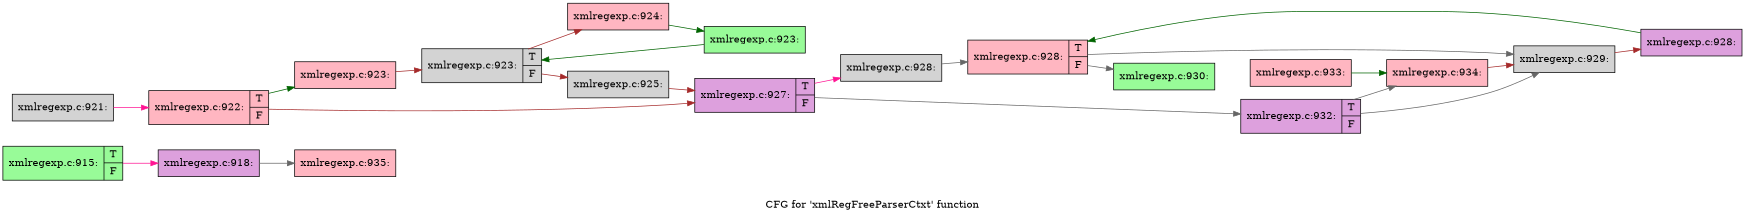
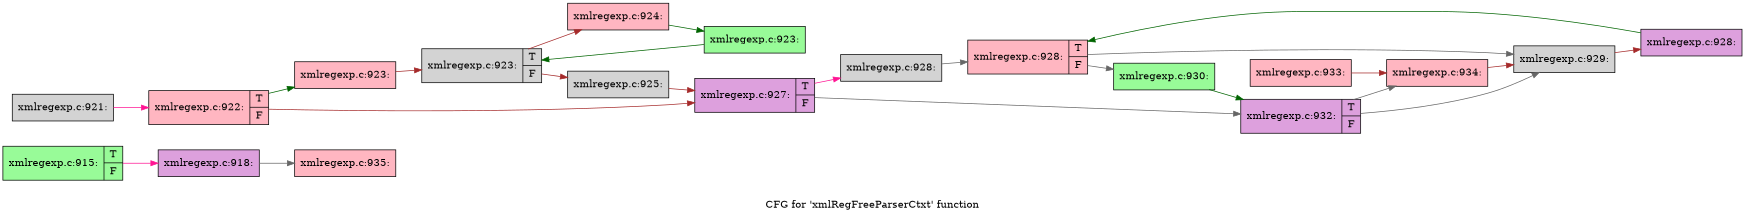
edge "xmlregexp.c:933:" -> "xmlregexp.c:934:": color darkgreen -> brown
edge "xmlregexp.c:930:" -> "xmlregexp.c:932:": added
